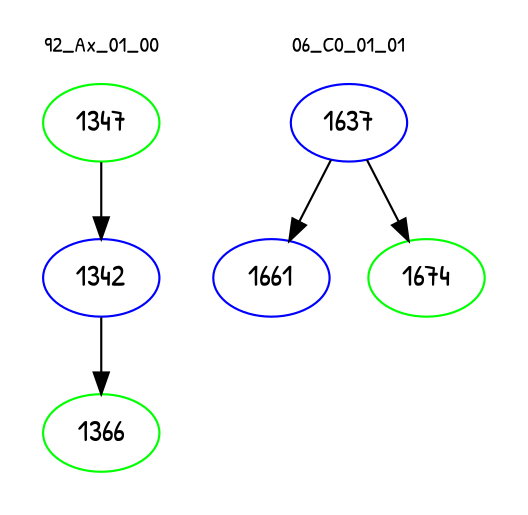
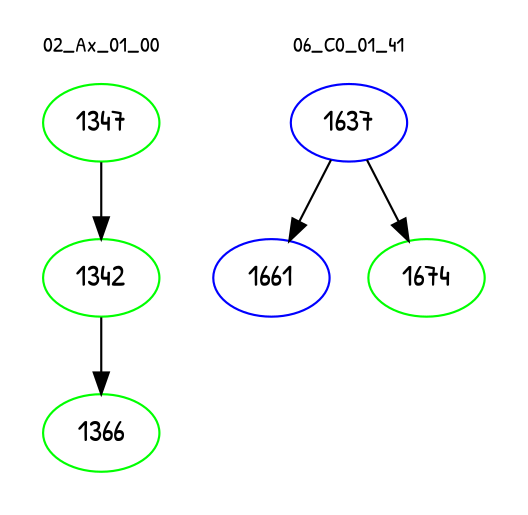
cluster "92_Ax_01_00": label "92_Ax_01_00" -> "02_Ax_01_00"
cluster "06_C0_01_01": label "06_C0_01_01" -> "06_C0_01_41"
node "1342": color blue -> green
